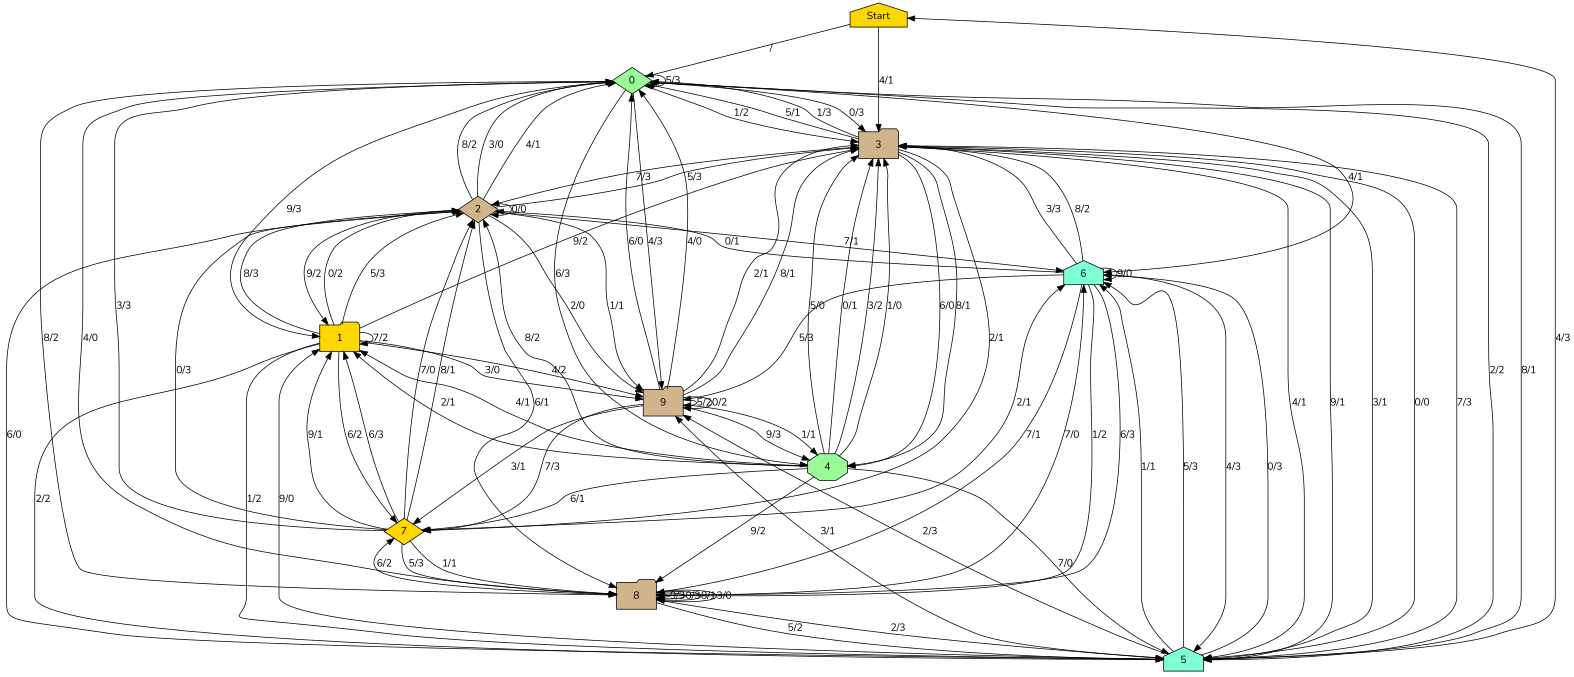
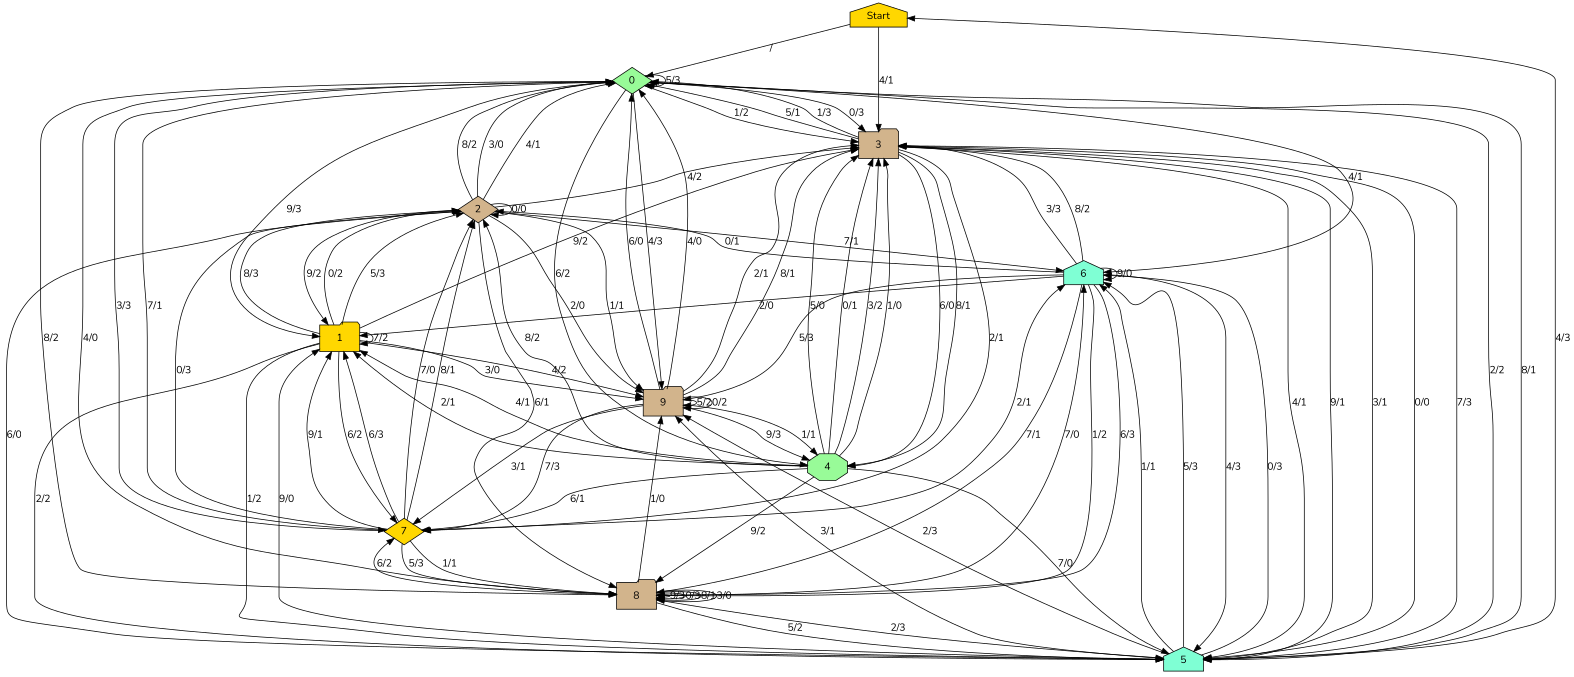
edge "3" -> "2": removed, label "7/3"
edge "2" -> "3": label "5/3" -> "4/2"
edge "0" -> "7": added, label "7/1"
edge "0" -> "4": label "6/3" -> "6/2"
edge "6" -> "1": added, label "2/0"
edge "8" -> "9": added, label "1/0"
